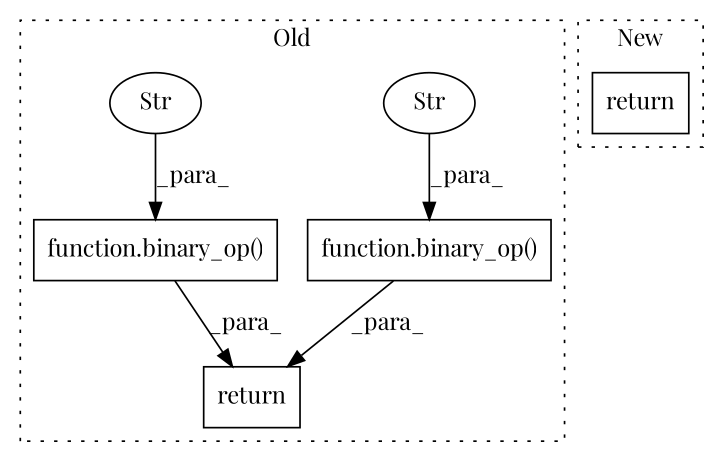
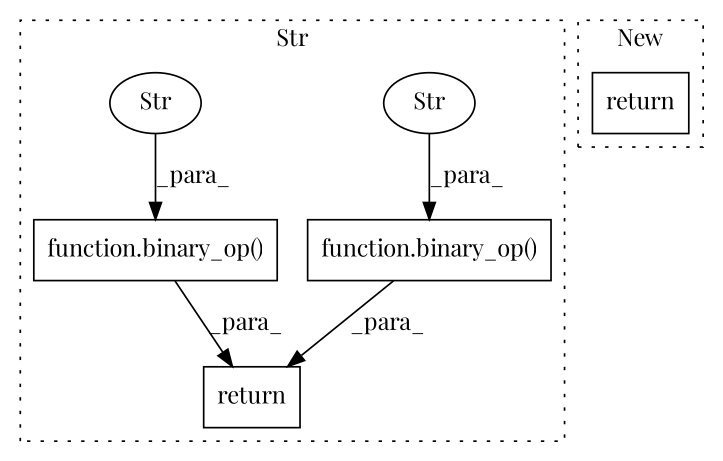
cluster "Old": label "Old" -> "Str"
